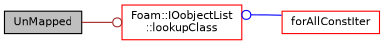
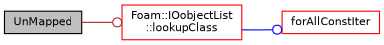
edge "forAllConstIter" -> "Foam::IOobjectList ::lookupClass": reversed
